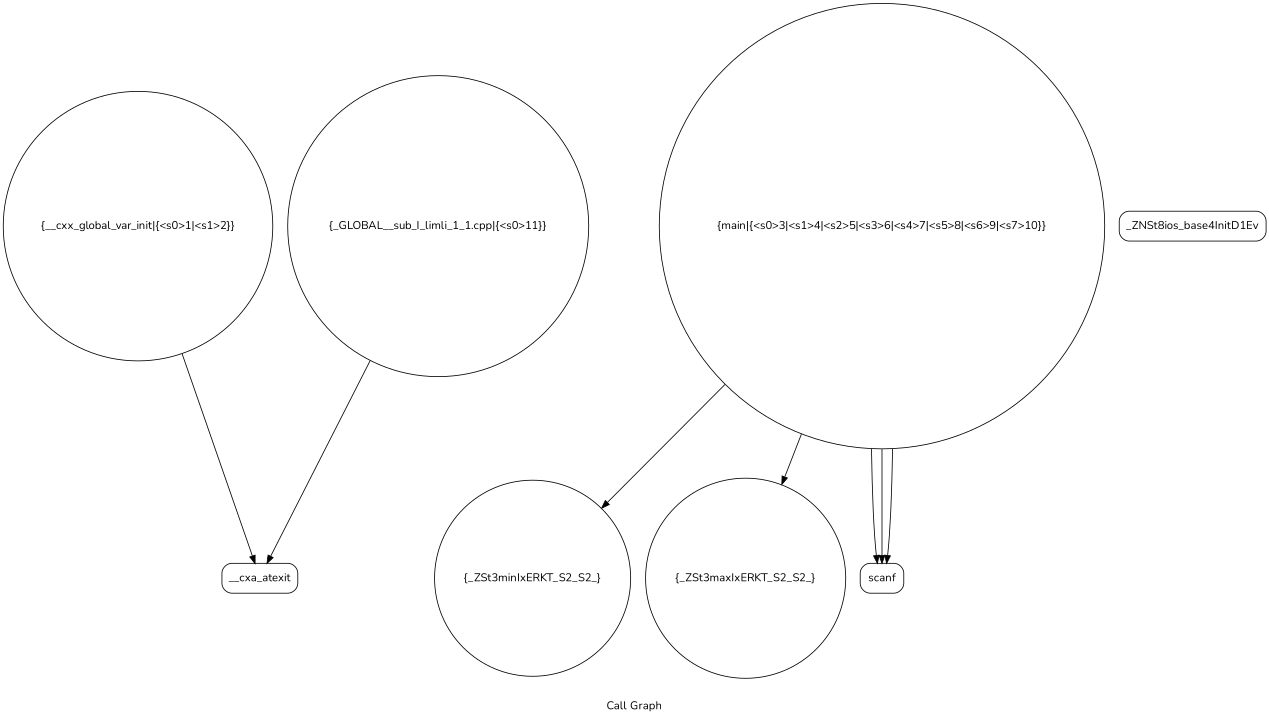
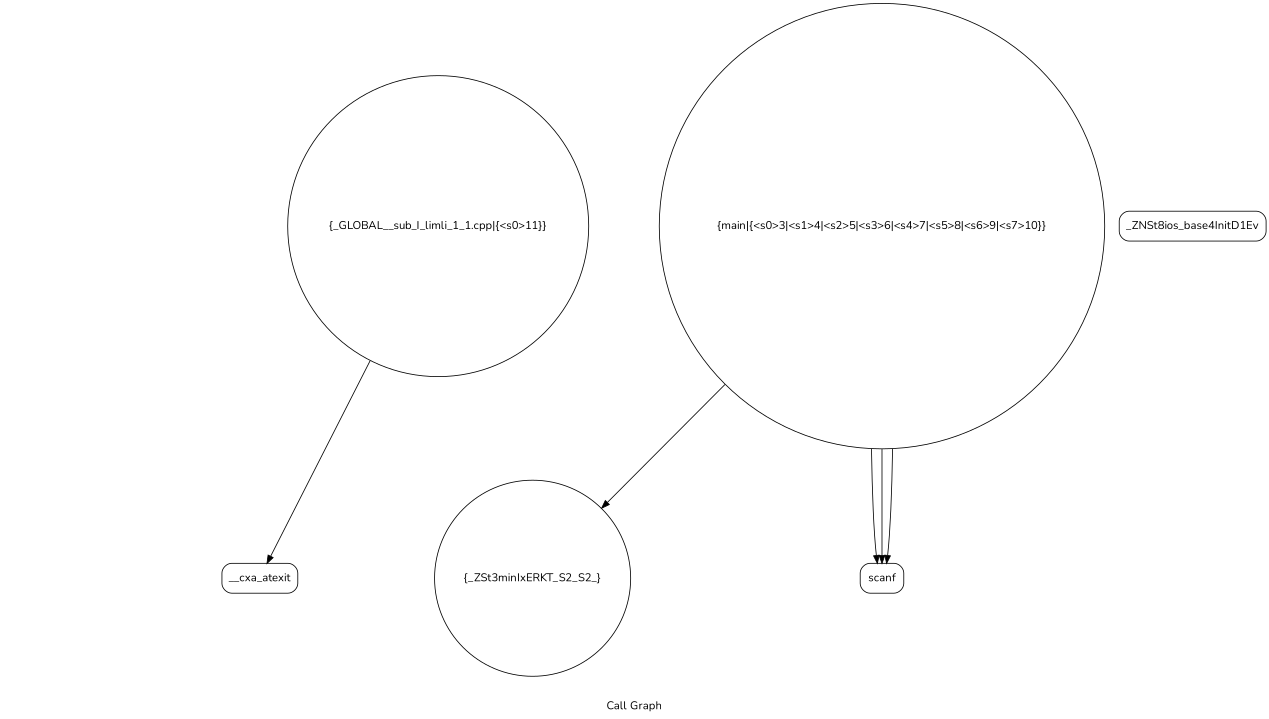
node "{__cxx_global_var_init|{<s0>1|<s1>2}}": removed
node "{_ZSt3maxIxERKT_S2_S2_}": removed
